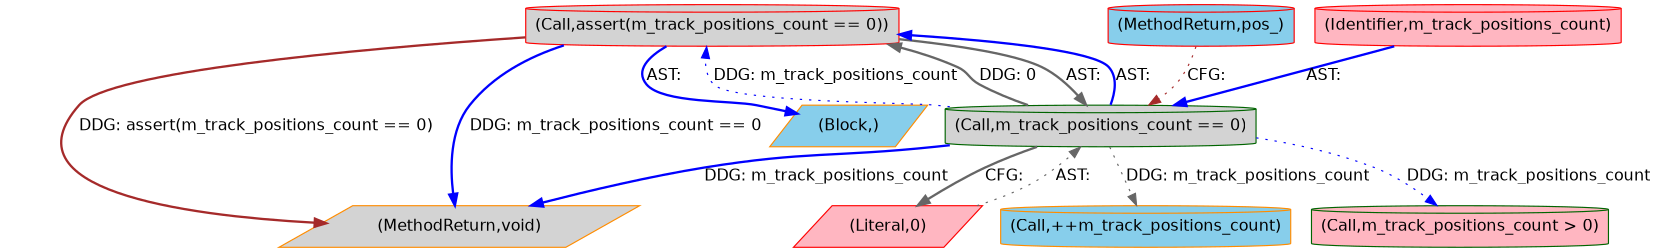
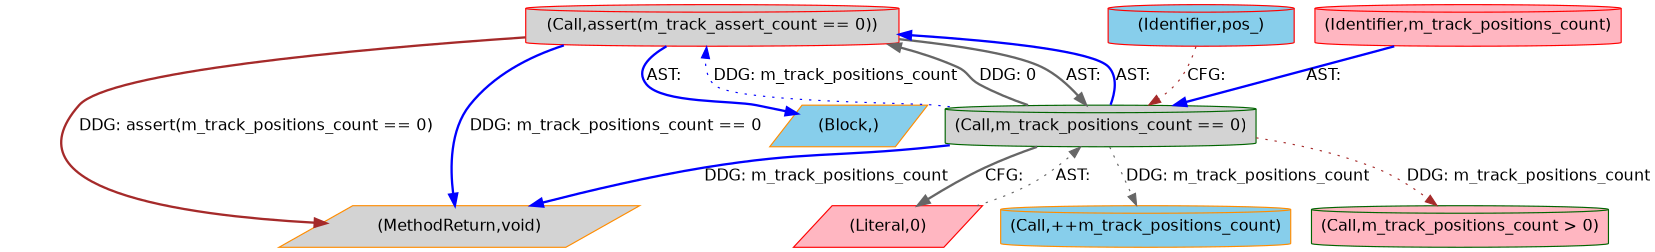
node "(Call,assert(m_track_positions_count == 0))": label "(Call,assert(m_track_positions_count == 0))" -> "(Call,assert(m_track_assert_count == 0))"
node "(MethodReturn,pos_)": label "(MethodReturn,pos_)" -> "(Identifier,pos_)"
edge "(Call,m_track_positions_count == 0)" -> "(Call,m_track_positions_count > 0)": color blue -> brown
